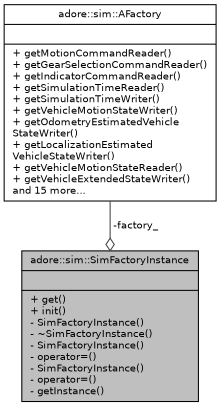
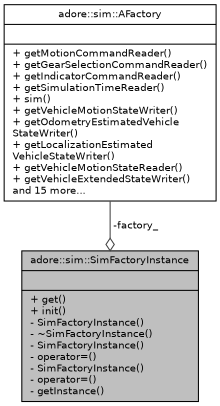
node "adore::sim::AFactory": text "+ getSimulationTimeWriter()" -> "+ sim()"
